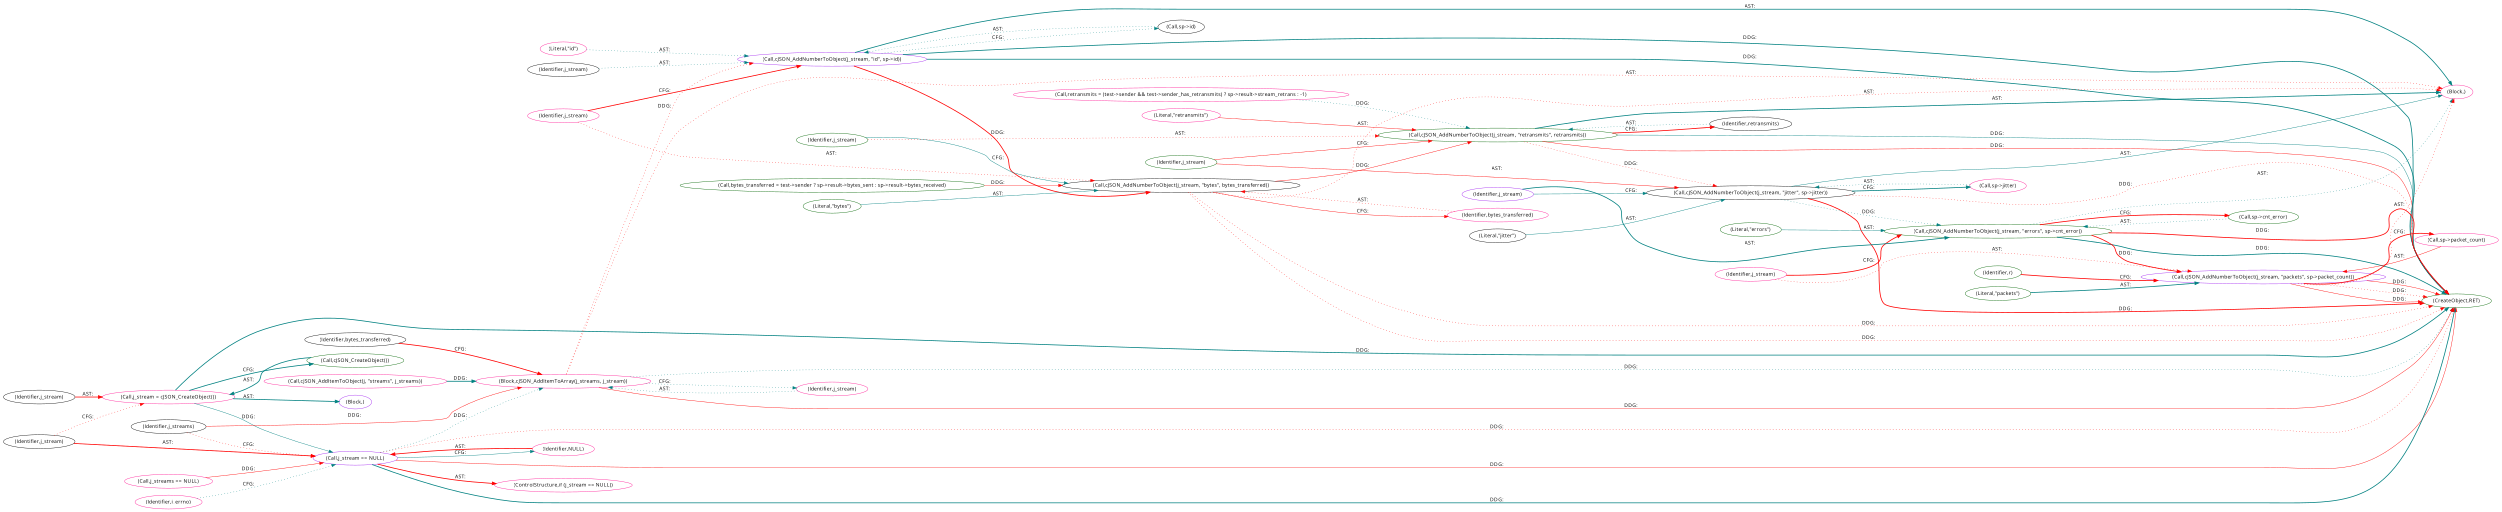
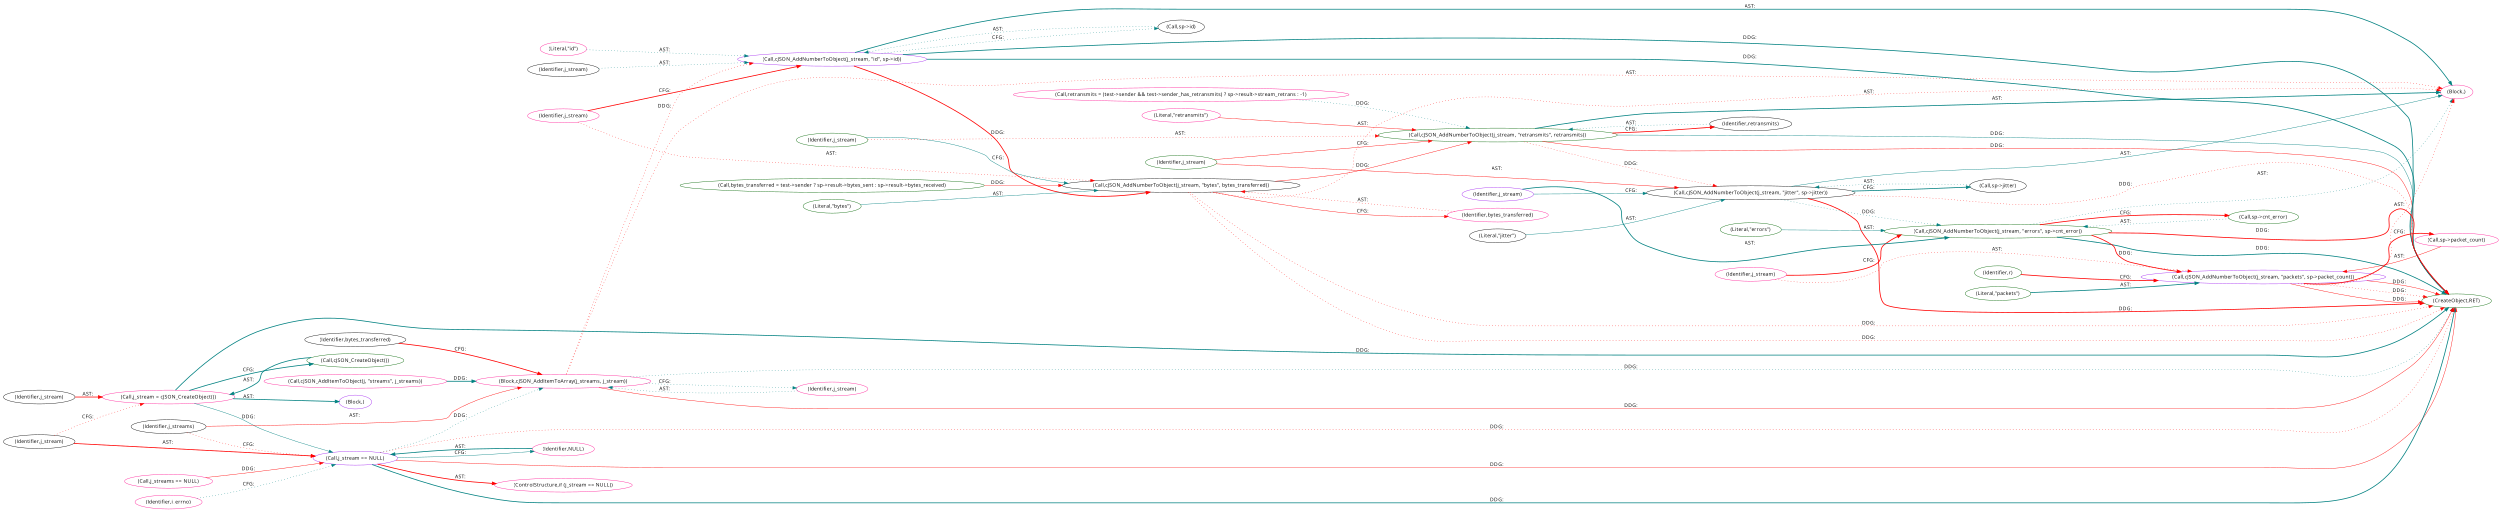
node "(Call,sp->jitter)": color deeppink -> black
edge "(Identifier,j_streams)" -> "(Block,cJSON_AddItemToArray(j_streams, j_stream))": label "DDG: " -> "AST: "
edge "(Identifier,NULL)" -> "(Call,j_stream == NULL)": color red -> teal
